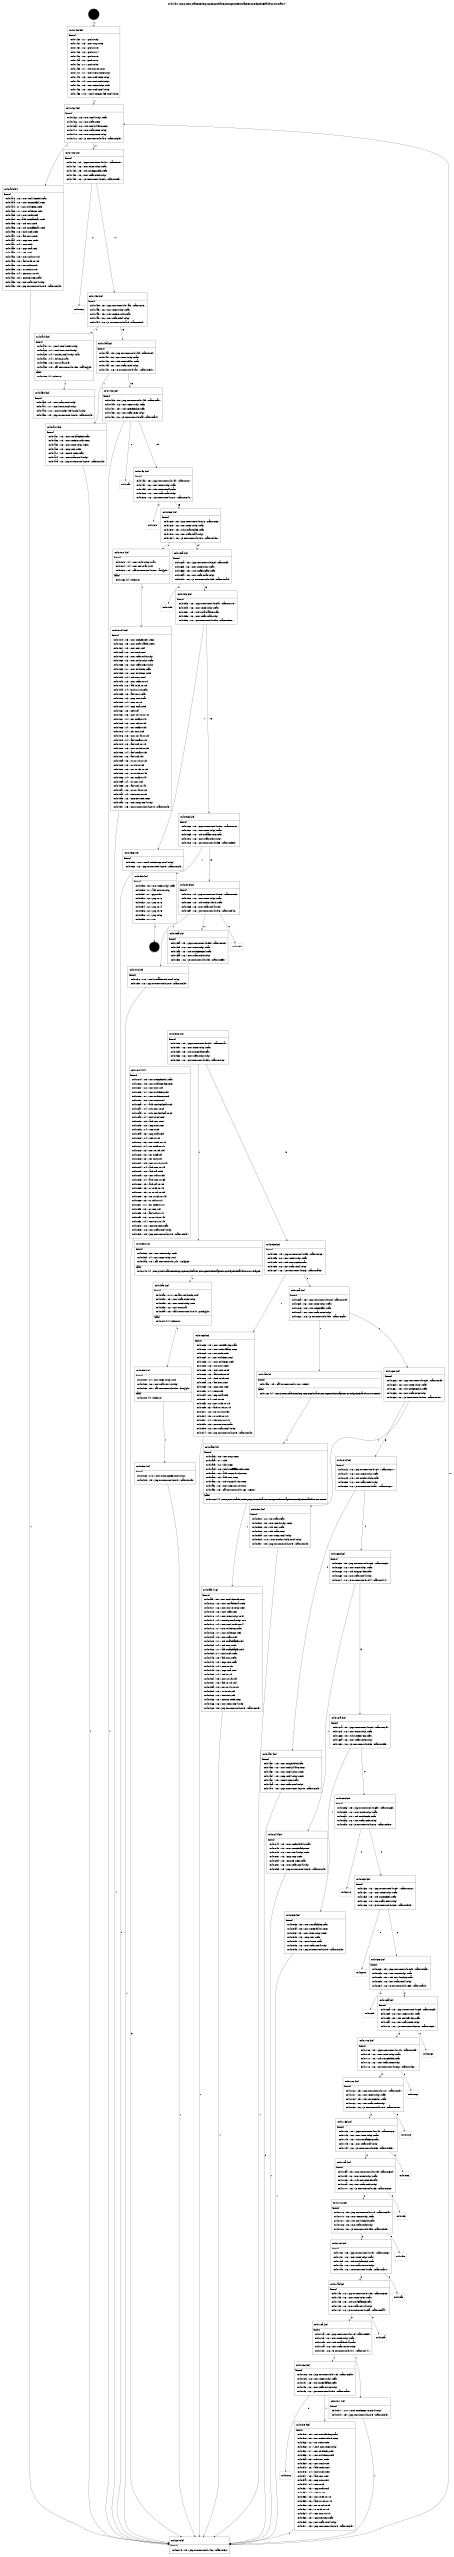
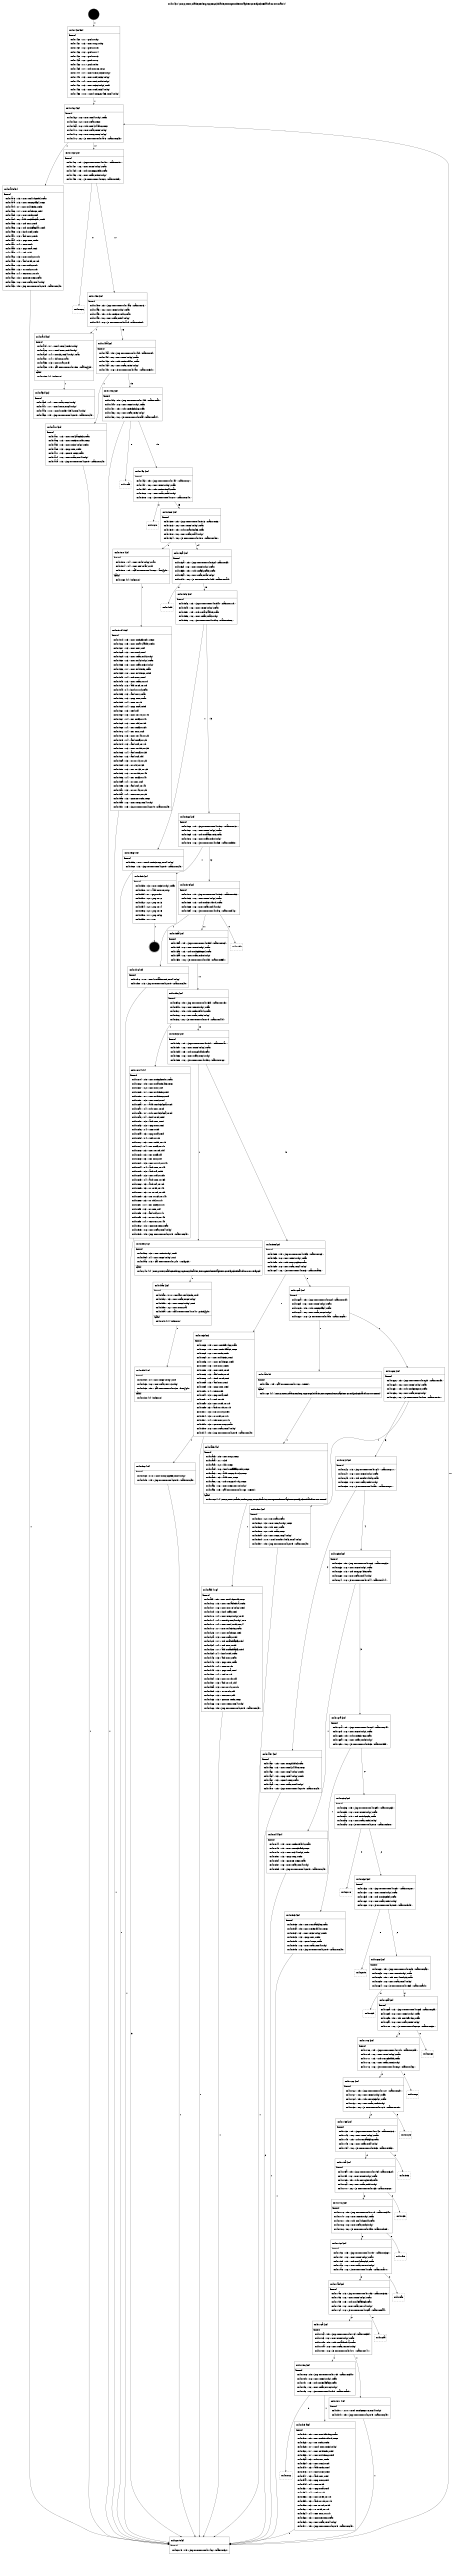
node "0x4015b6 [28]": added
edge "0x401bbf [15]" -> "0x401bce [15]": now "0x401ec3 [86]" -> "0x401bce [15]"
